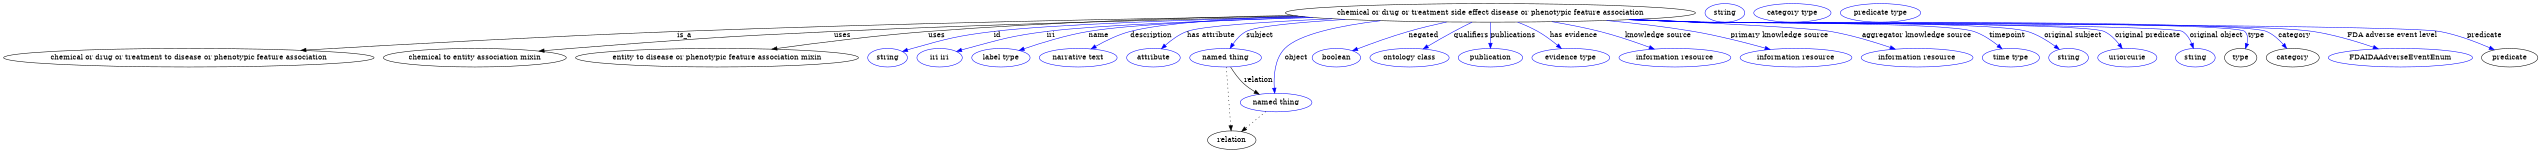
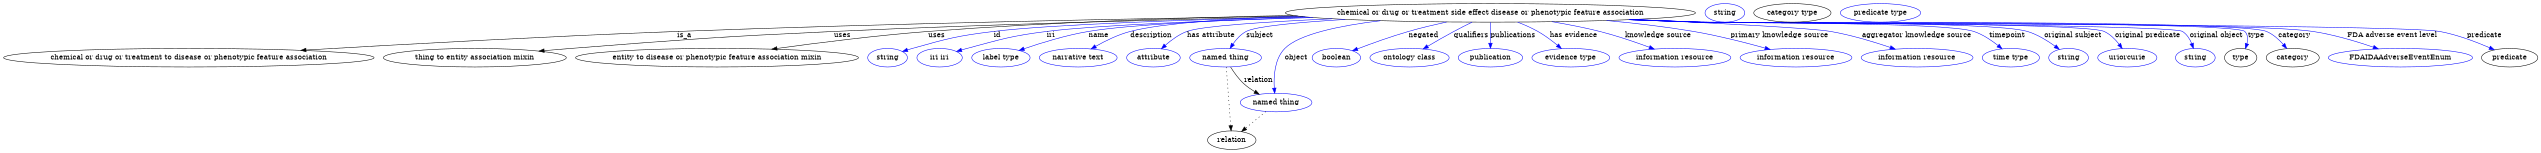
node "category type": color blue -> black
node "chemical to entity association mixin": label "chemical to entity association mixin" -> "thing to entity association mixin"
